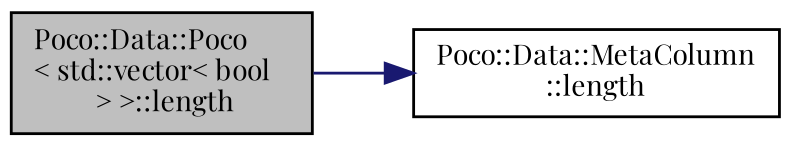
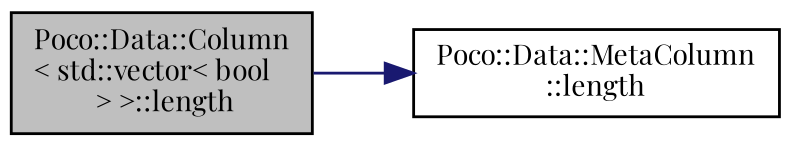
node "Poco::Data::Poco < std::vector< bool > >::length": label "Poco::Data::Poco < std::vector< bool > >::length" -> "Poco::Data::Column < std::vector< bool > >::length"
